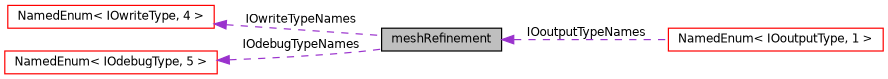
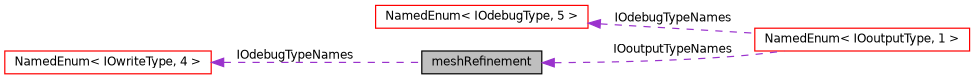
edge "meshRefinement" -> "NamedEnum< IOwriteType, 4 >": label " IOwriteTypeNames" -> " IOdebugTypeNames"
edge "meshRefinement" -> "NamedEnum< IOdebugType, 5 >": now "NamedEnum< IOoutputType, 1 >" -> "NamedEnum< IOdebugType, 5 >"
